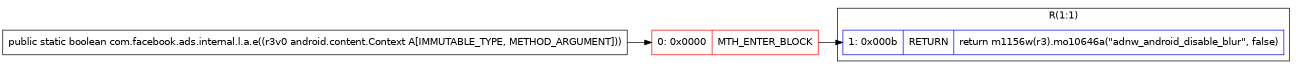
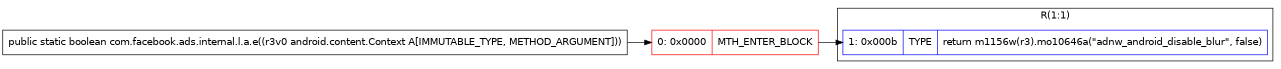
node "1: 0x000b": text "RETURN" -> "TYPE"
